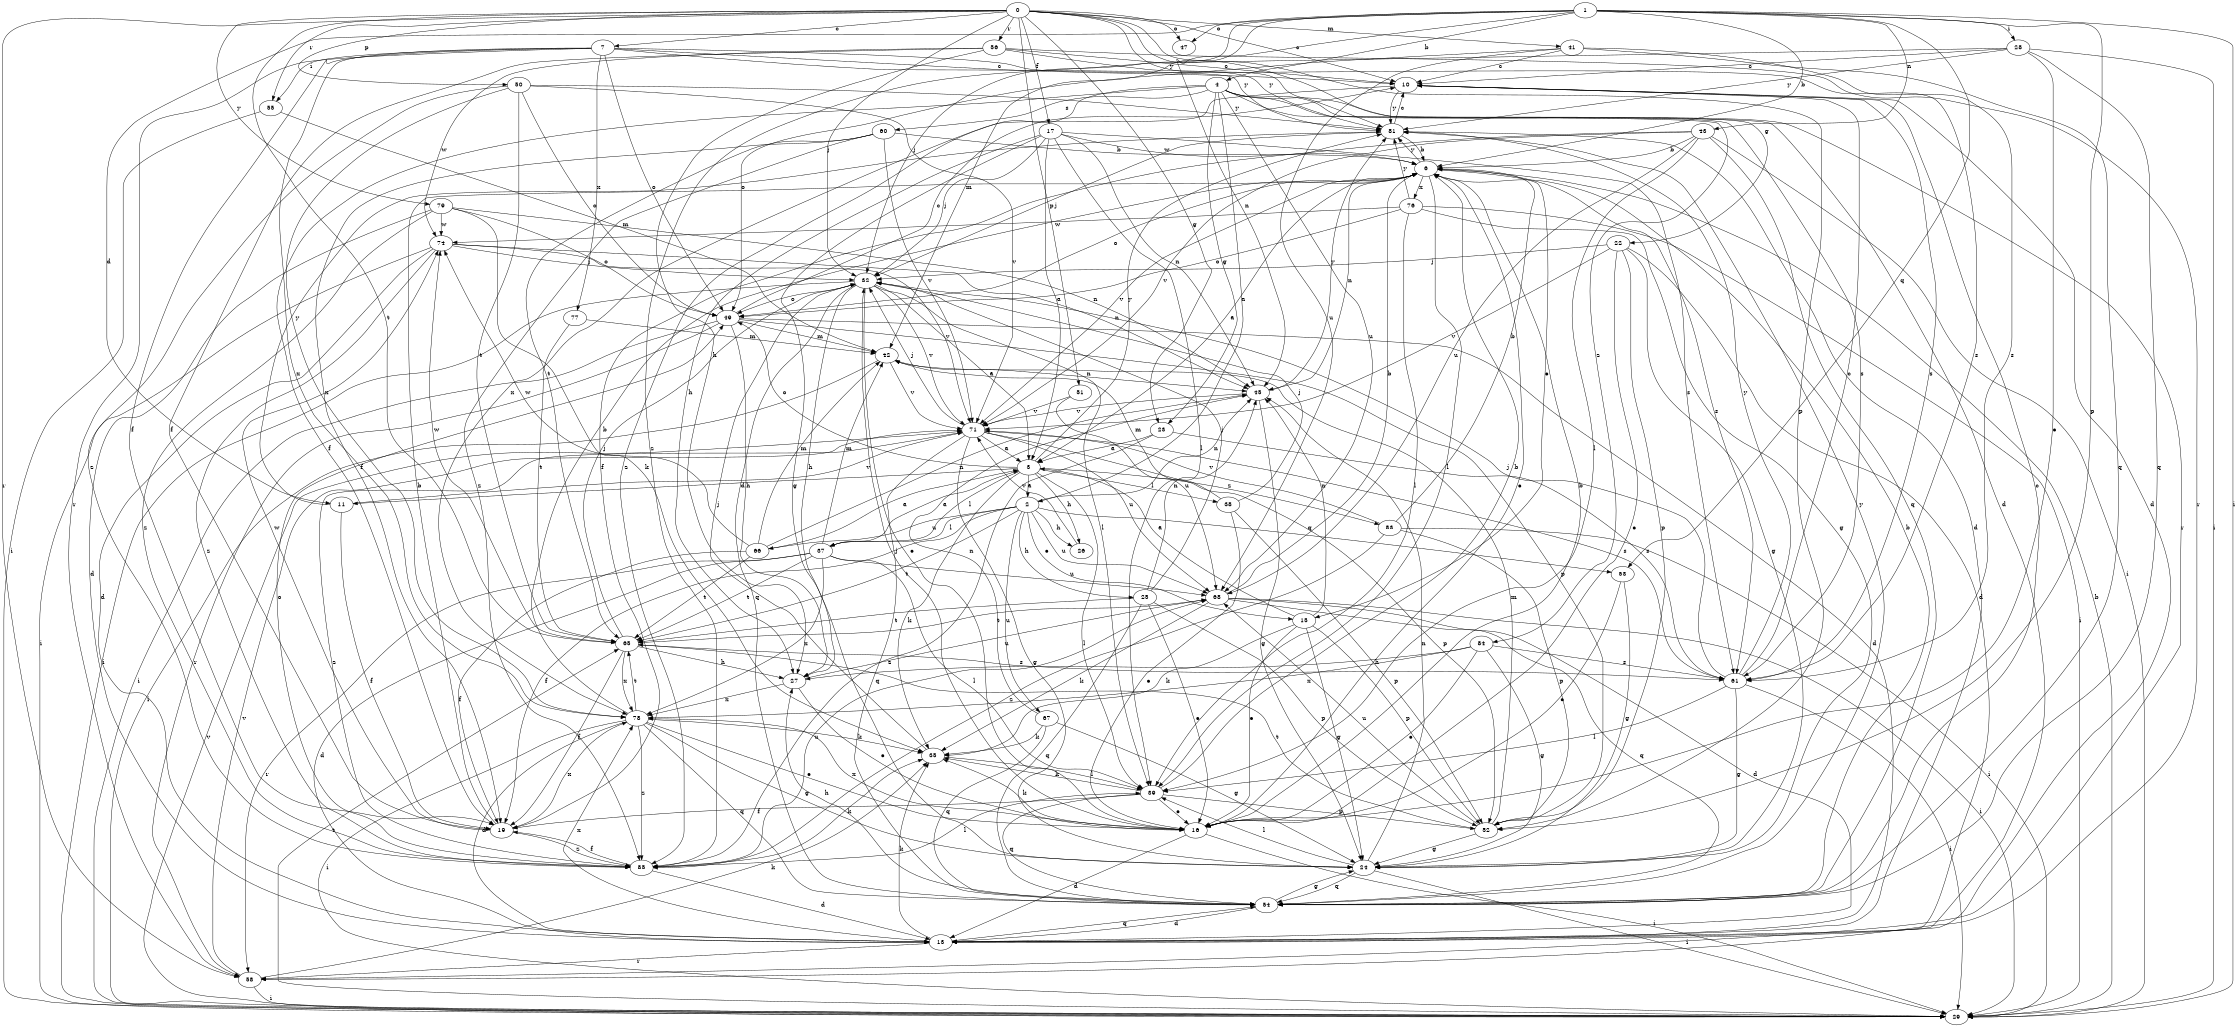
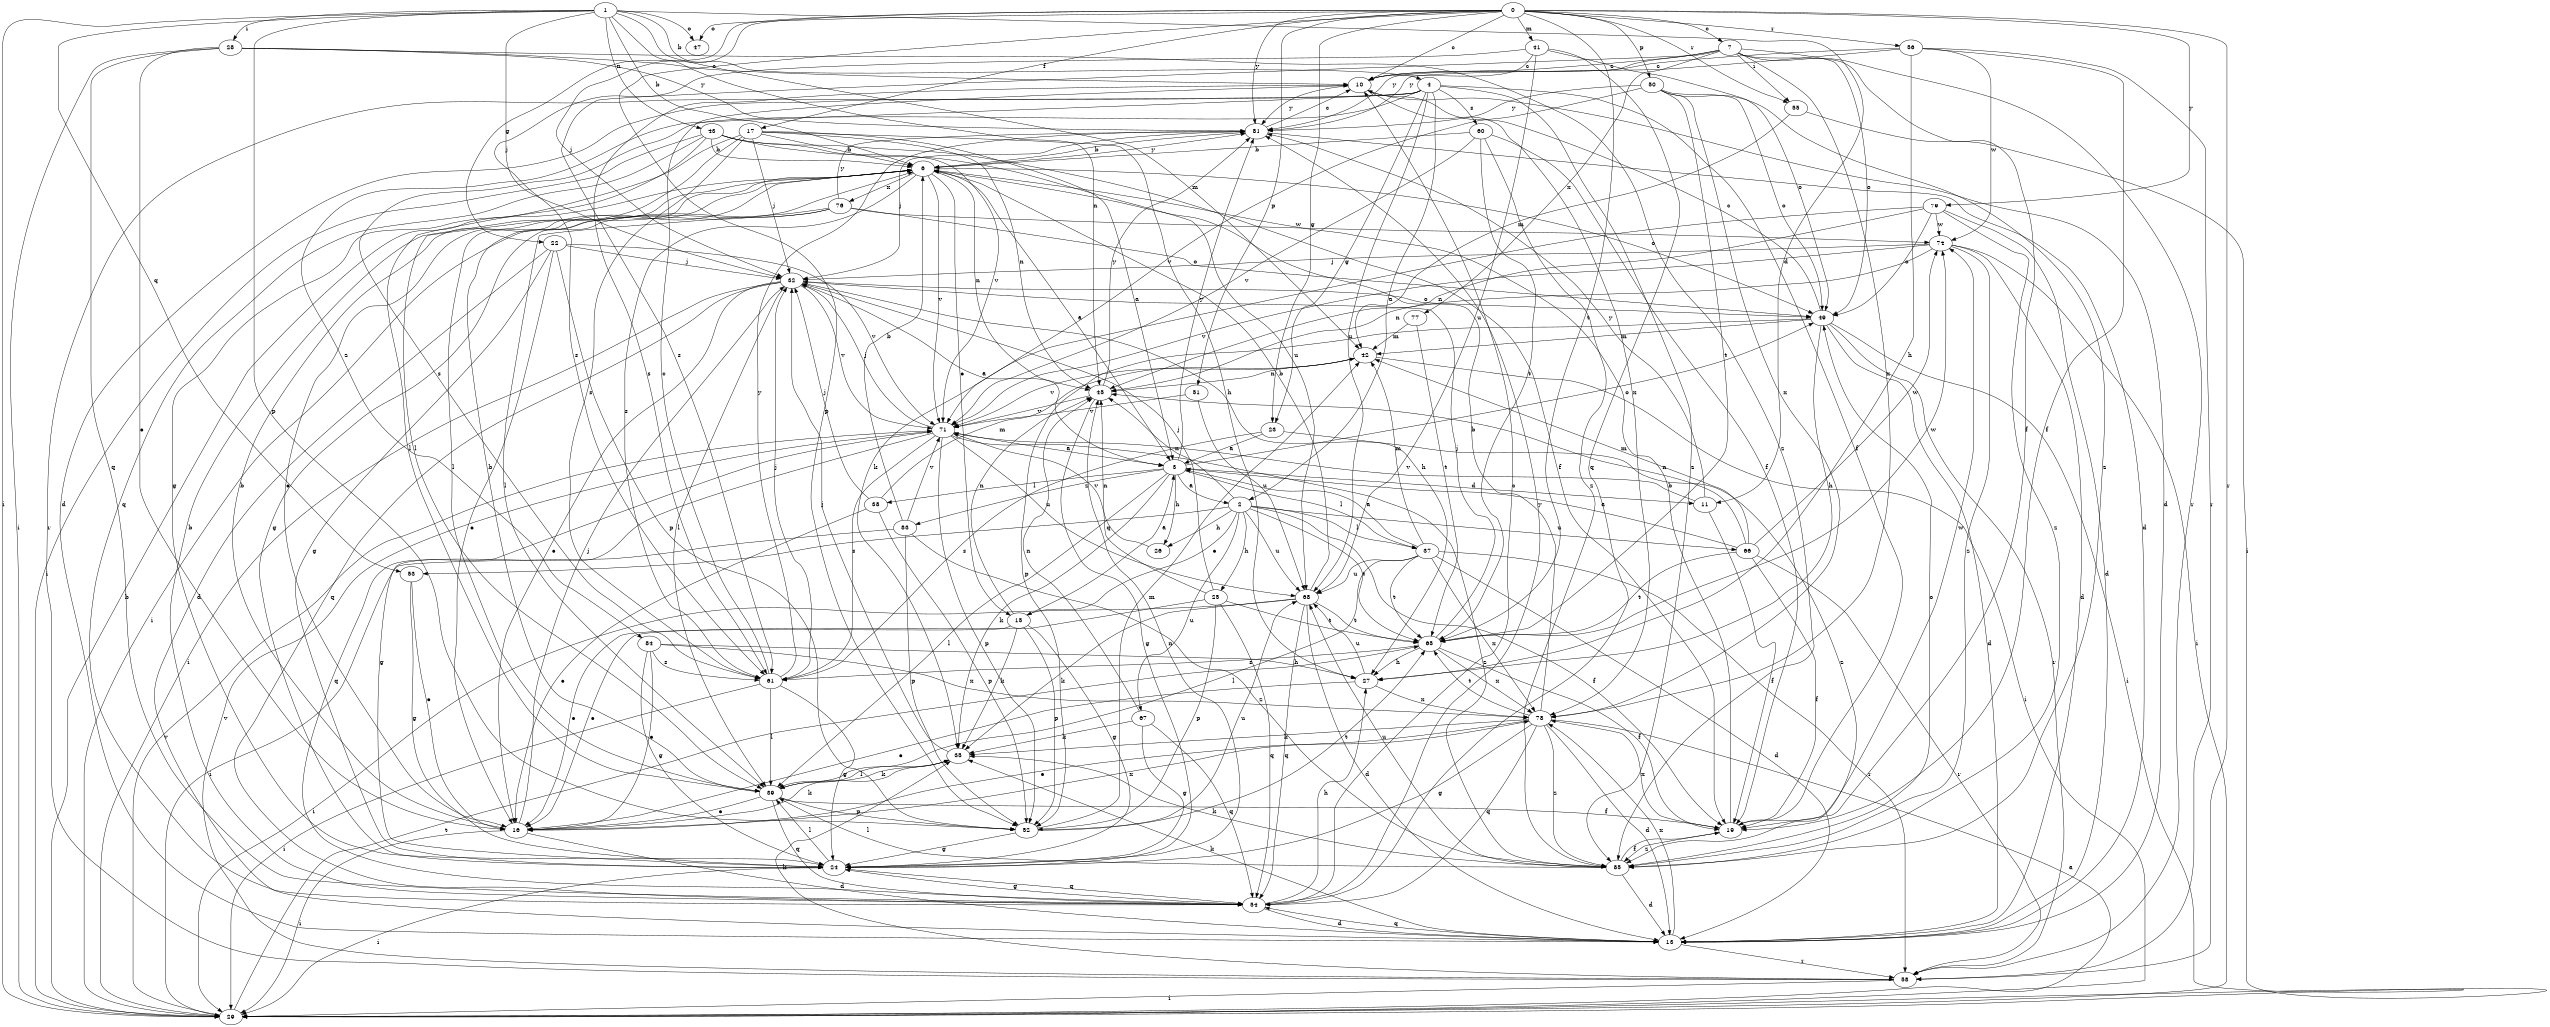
edge "17" -> "6": label "w" -> "b"
edge "66" -> "58": added, label "r"
edge "78" -> "29": label "i" -> "a"
